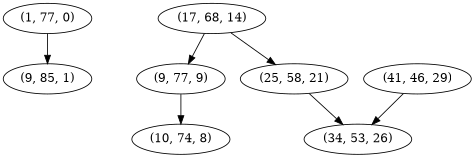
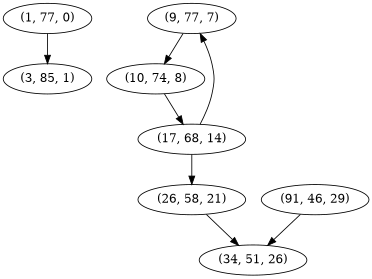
node "(9, 85, 1)": label "(9, 85, 1)" -> "(3, 85, 1)"
node "(9, 77, 9)": label "(9, 77, 9)" -> "(9, 77, 7)"
node "(25, 58, 21)": label "(25, 58, 21)" -> "(26, 58, 21)"
node "(41, 46, 29)": label "(41, 46, 29)" -> "(91, 46, 29)"
edge "(10, 74, 8)" -> "(17, 68, 14)": added
node "(34, 53, 26)": label "(34, 53, 26)" -> "(34, 51, 26)"
